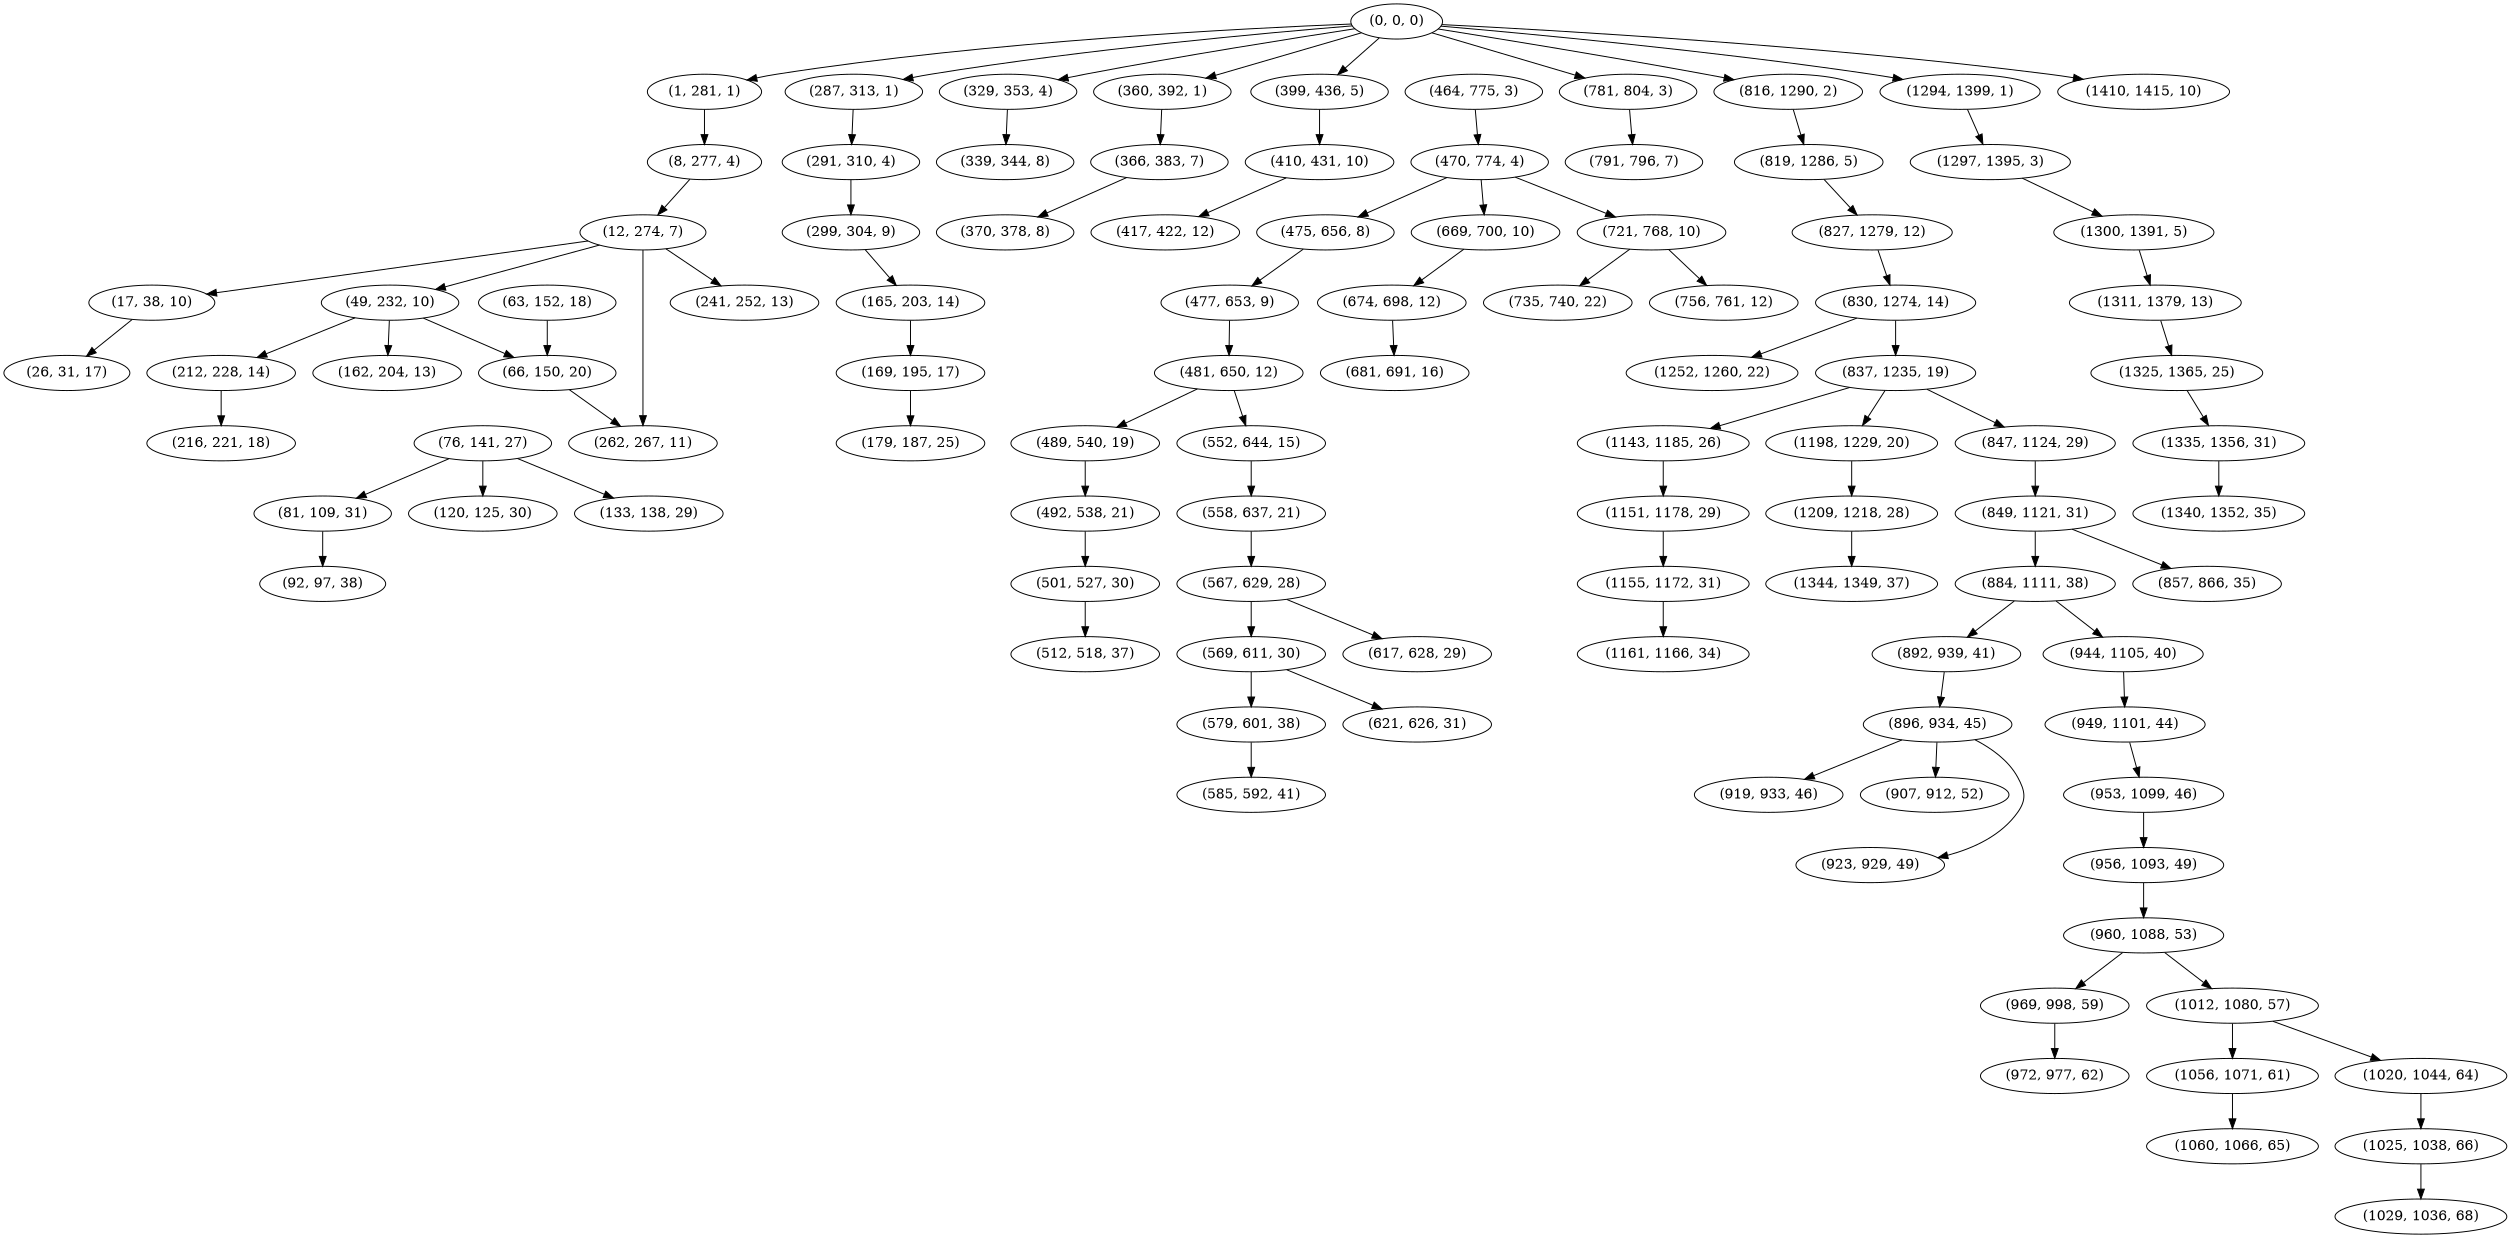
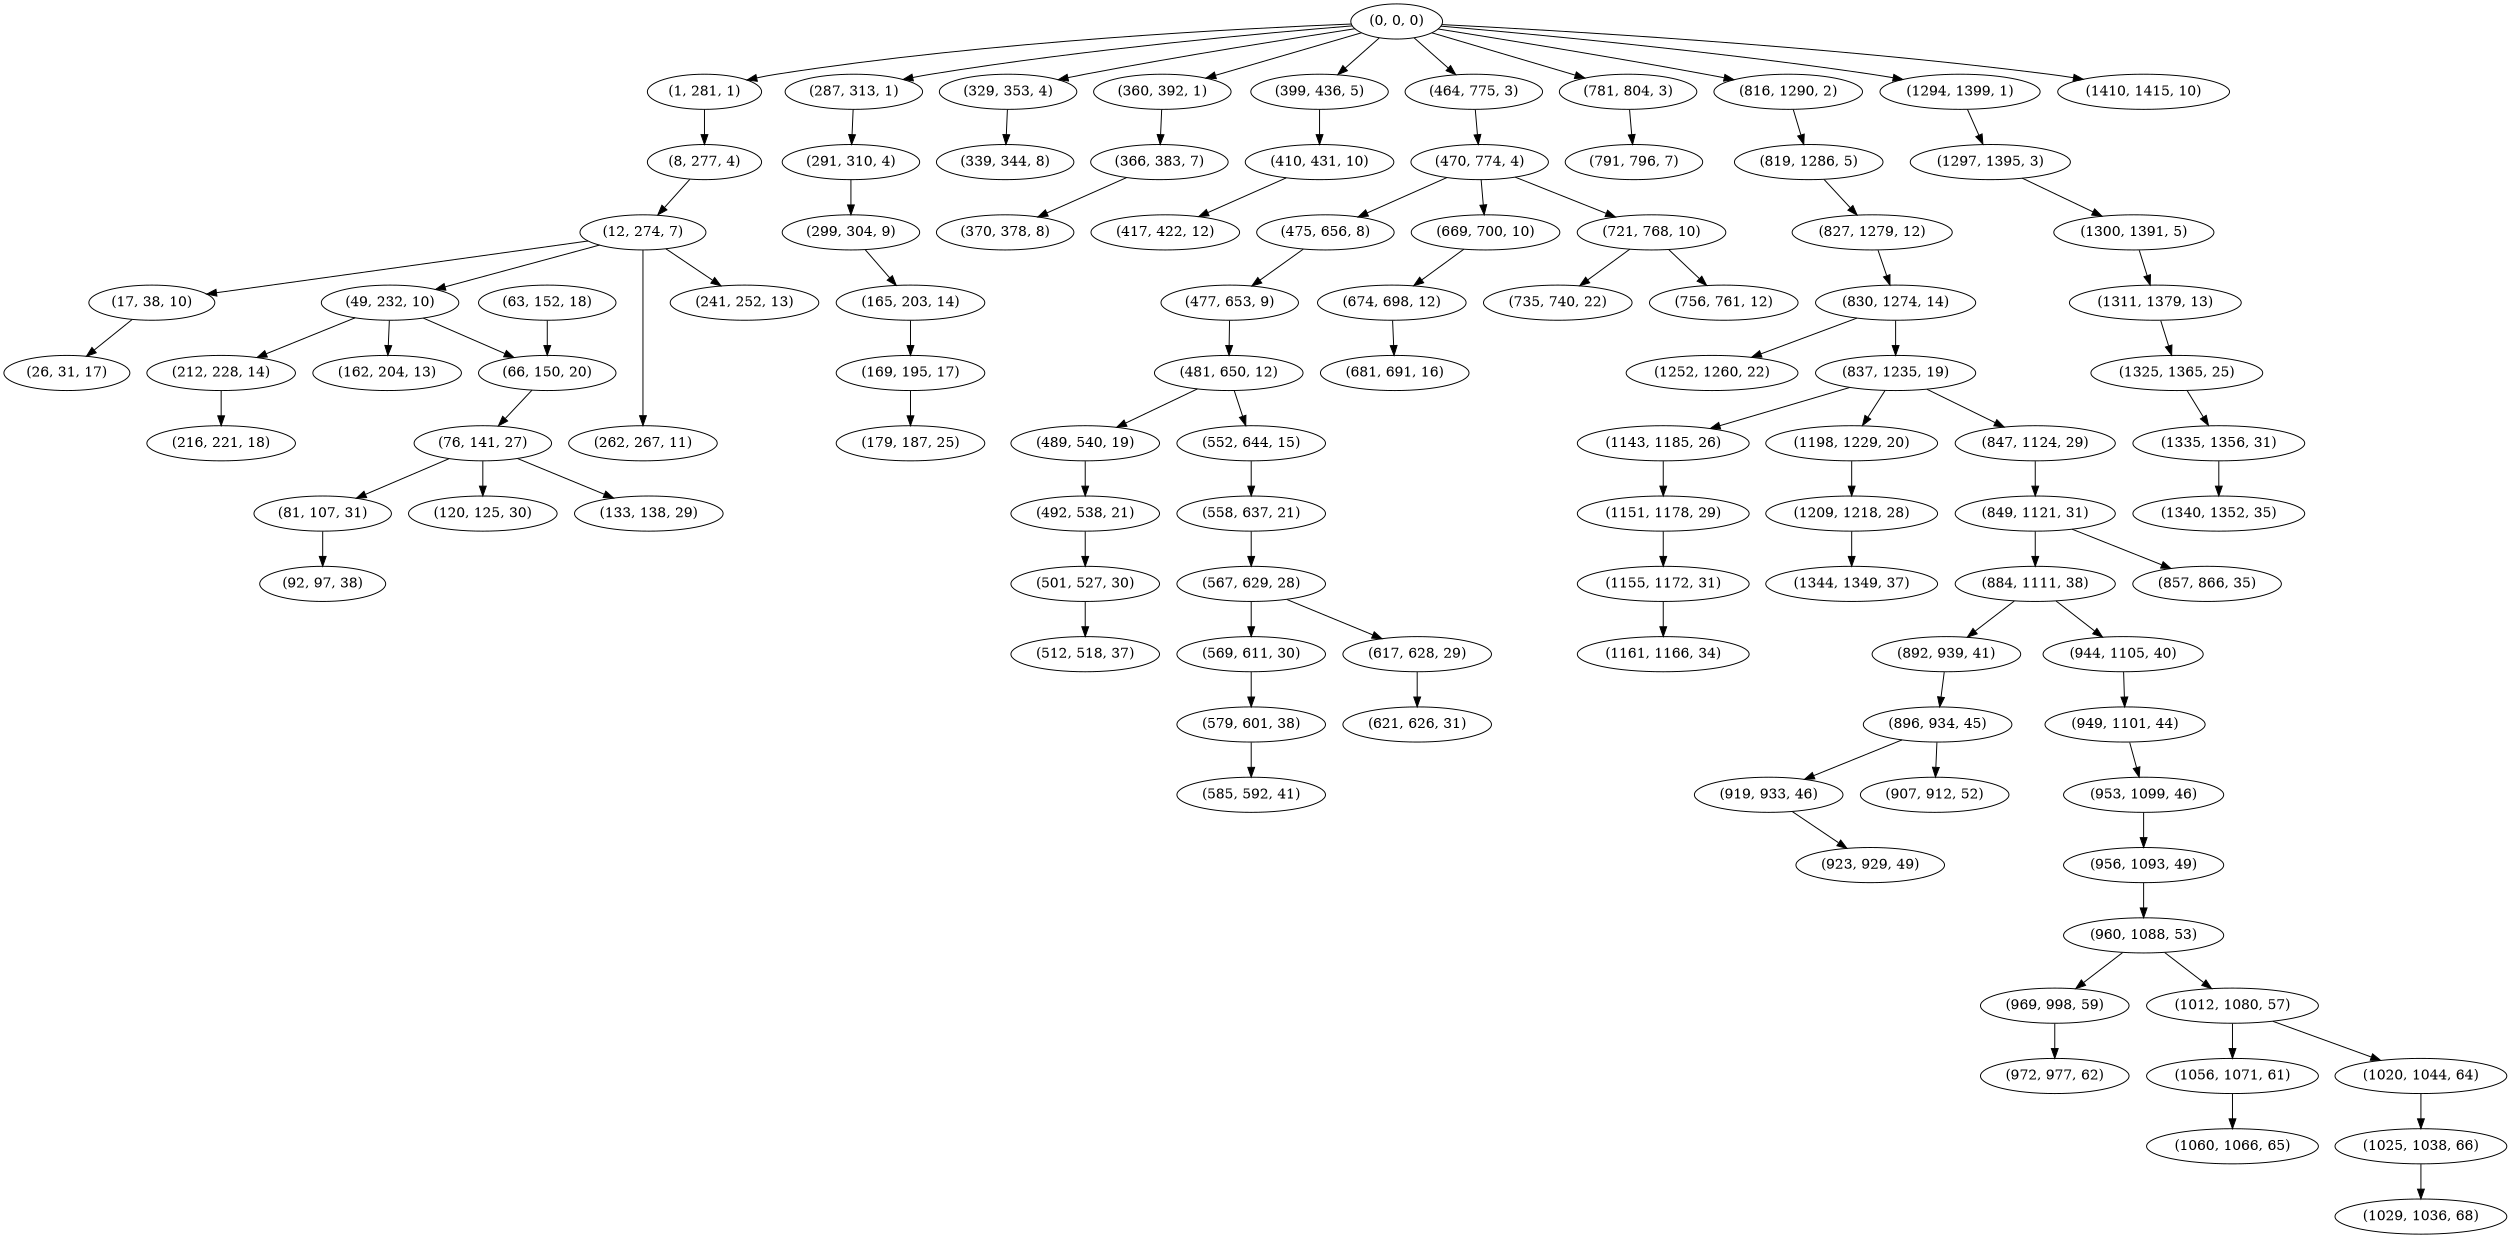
edge "(0, 0, 0)" -> "(464, 775, 3)": added
edge "(66, 150, 20)" -> "(262, 267, 11)": now "(66, 150, 20)" -> "(76, 141, 27)"
node "(81, 109, 31)": label "(81, 109, 31)" -> "(81, 107, 31)"
edge "(569, 611, 30)" -> "(621, 626, 31)": now "(617, 628, 29)" -> "(621, 626, 31)"
edge "(896, 934, 45)" -> "(923, 929, 49)": now "(919, 933, 46)" -> "(923, 929, 49)"
